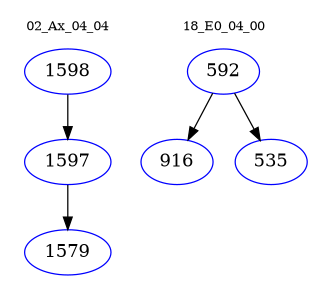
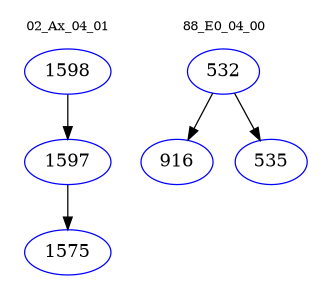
cluster "02_Ax_04_04": label "02_Ax_04_04" -> "02_Ax_04_01"
cluster "18_E0_04_00": label "18_E0_04_00" -> "88_E0_04_00"
node "592": label "592" -> "532"
node "1579": label "1579" -> "1575"
